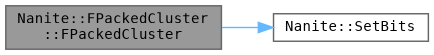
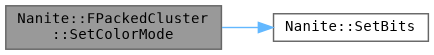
node "Nanite::FPackedCluster ::FPackedCluster": label "Nanite::FPackedCluster ::FPackedCluster" -> "Nanite::FPackedCluster ::SetColorMode"
